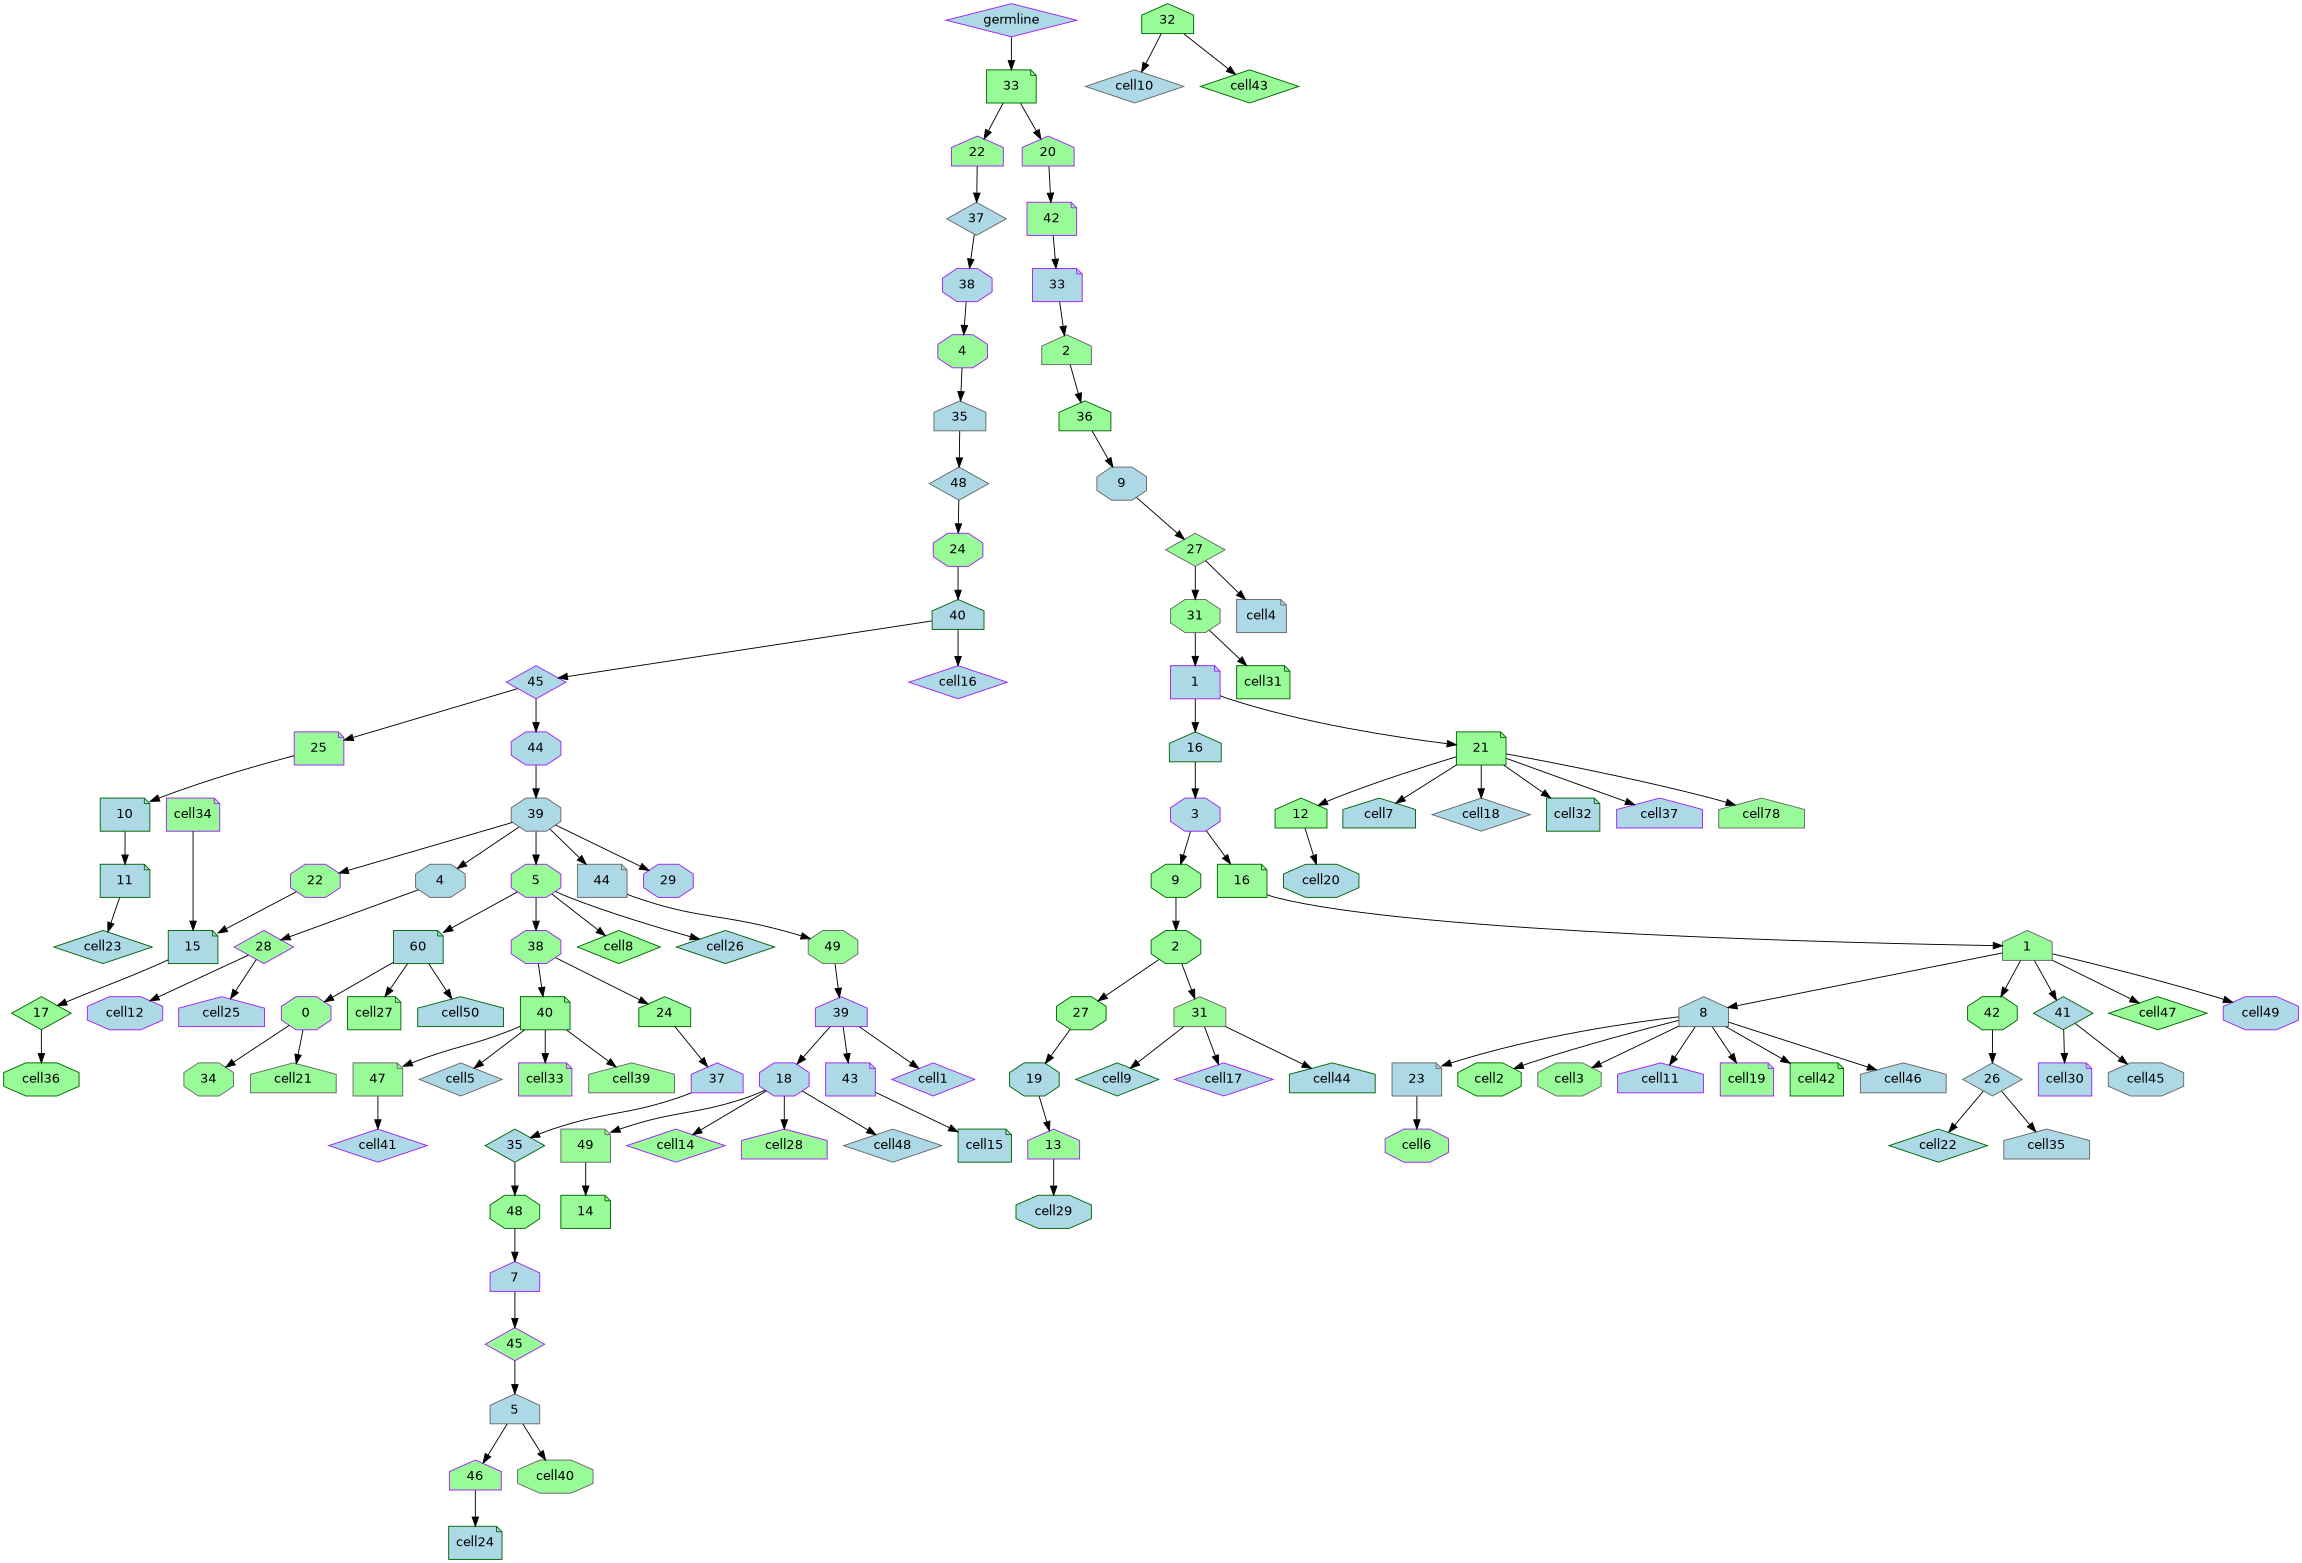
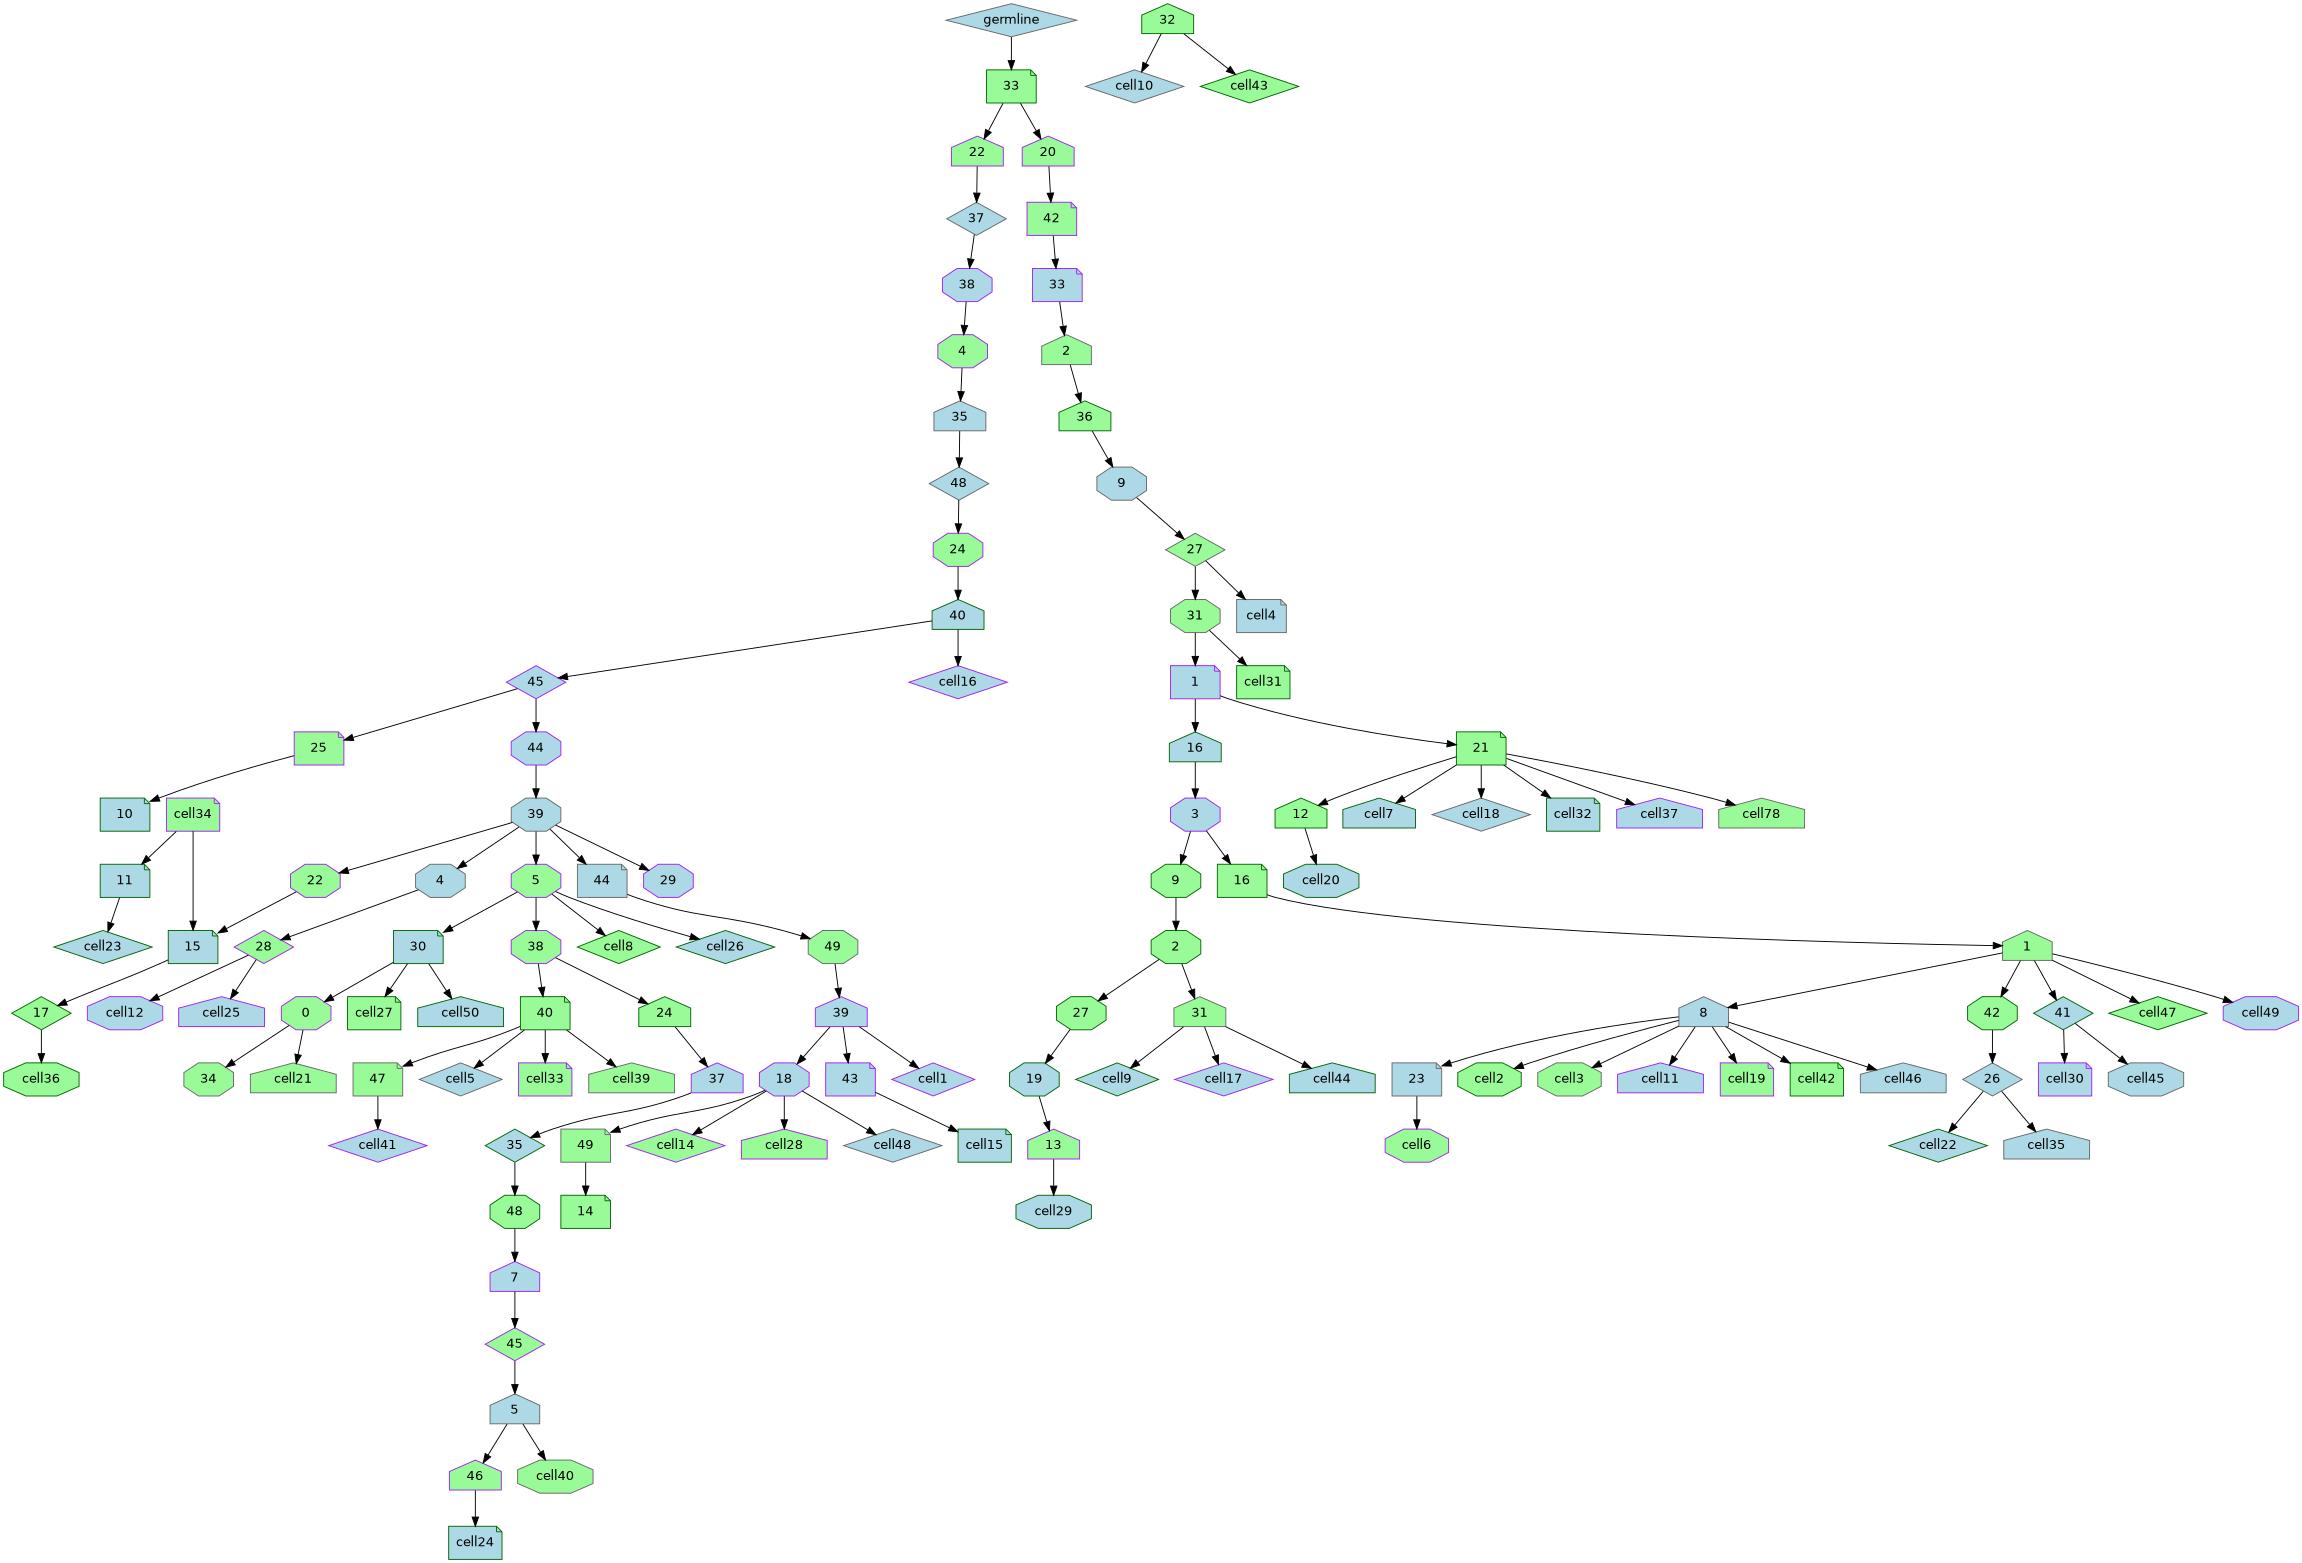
node "germline": color purple -> gray40
edge "10" -> "11": now "cell34" -> "11"
node "60": label "60" -> "30"
